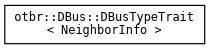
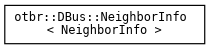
node "otbr::DBus::DBusTypeTrait < NeighborInfo >": label "otbr::DBus::DBusTypeTrait < NeighborInfo >" -> "otbr::DBus::NeighborInfo < NeighborInfo >"
